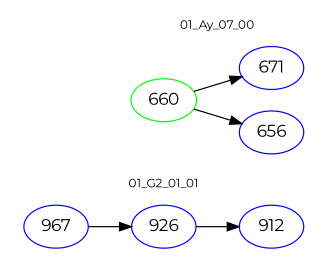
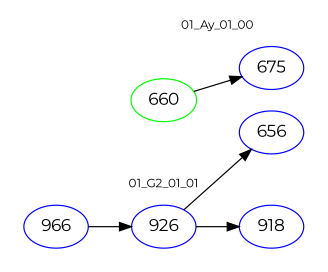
cluster "01_Ay_07_00": label "01_Ay_07_00" -> "01_Ay_01_00"
node "671": label "671" -> "675"
edge "660" -> "656": now "926" -> "656"
node "967": label "967" -> "966"
node "912": label "912" -> "918"
